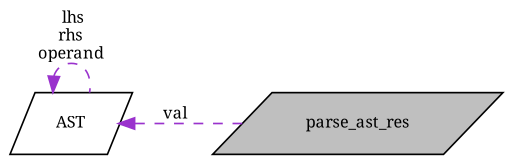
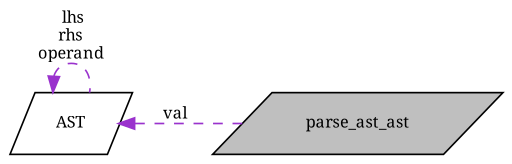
node "parse_ast_res": label "parse_ast_res" -> "parse_ast_ast"
